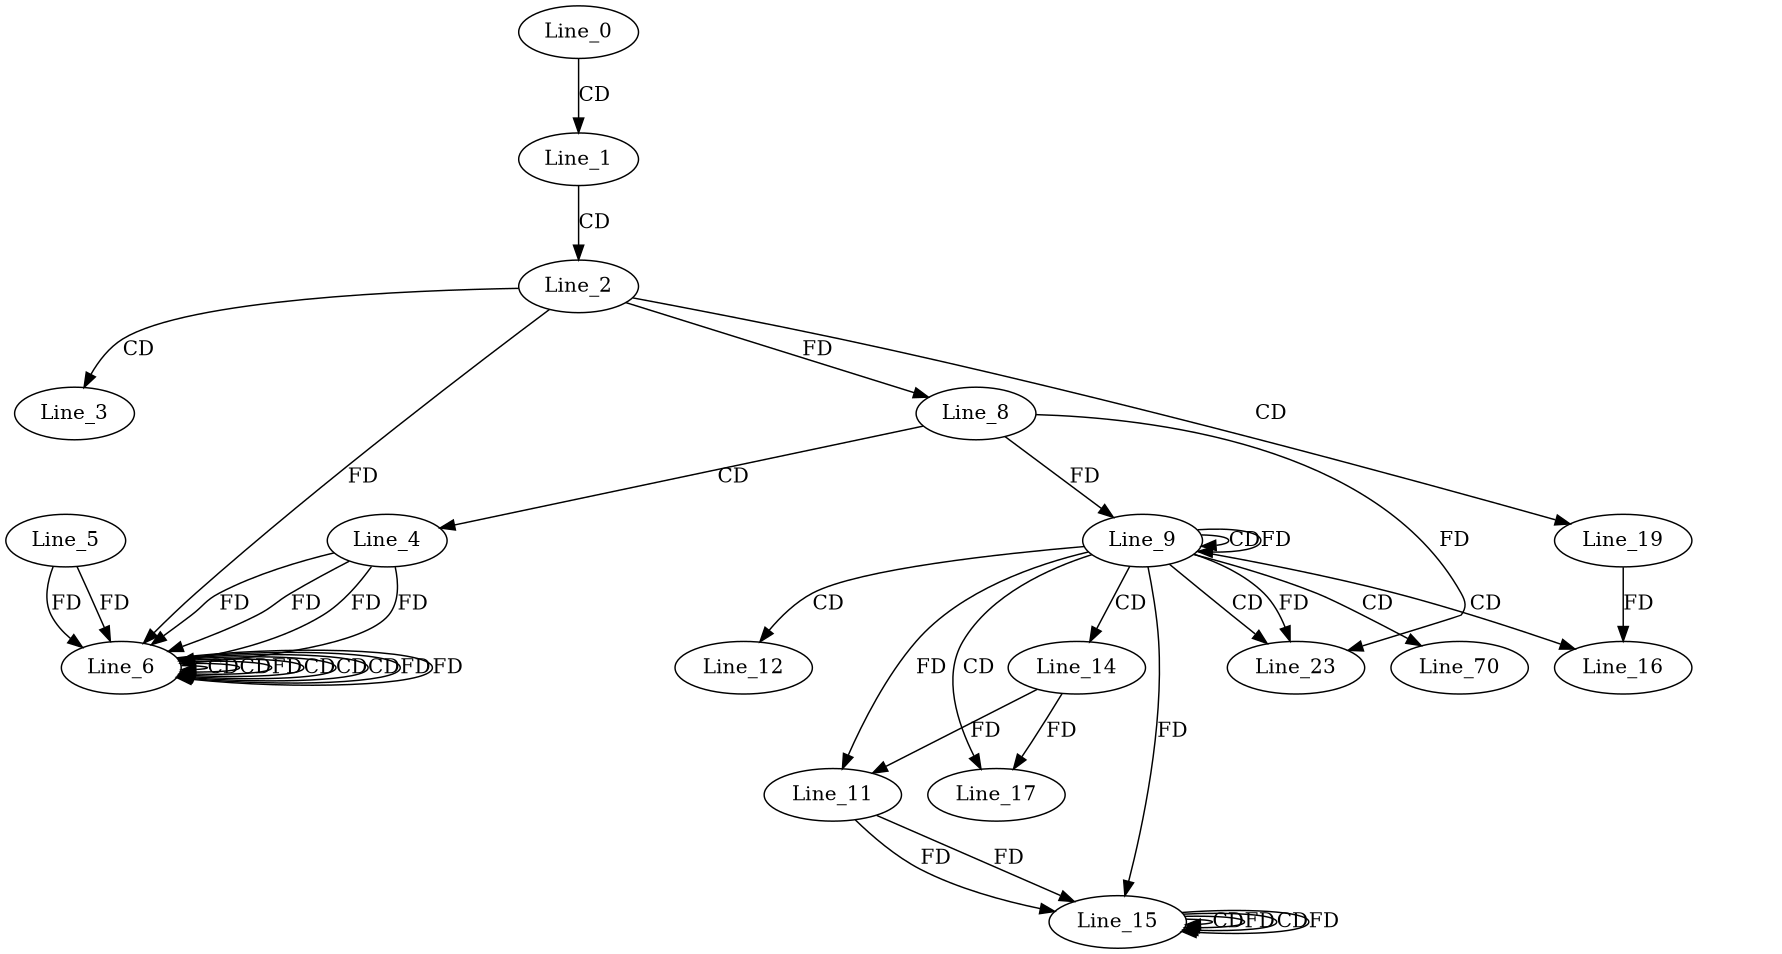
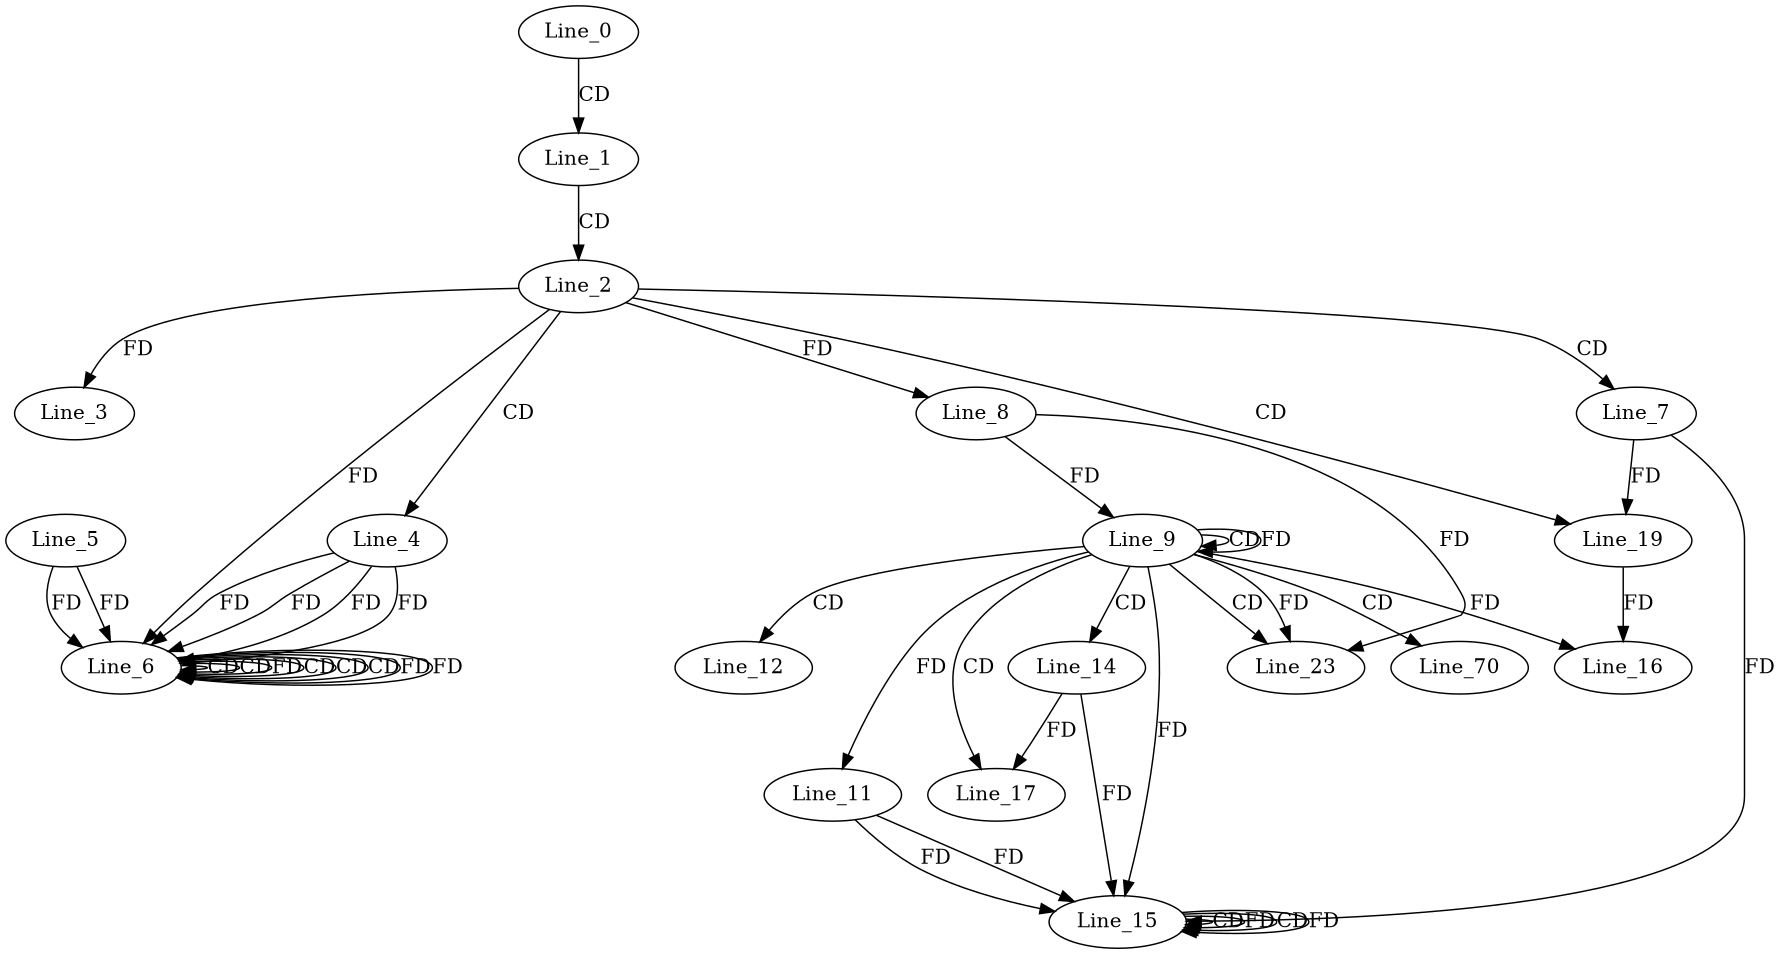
edge "Line_2" -> "Line_3": label "CD" -> "FD"
node "Line_7": added
edge "Line_8" -> "Line_4": now "Line_2" -> "Line_4"
edge "Line_9" -> "Line_16": label "CD" -> "FD"
edge "Line_14" -> "Line_11": now "Line_14" -> "Line_15"
